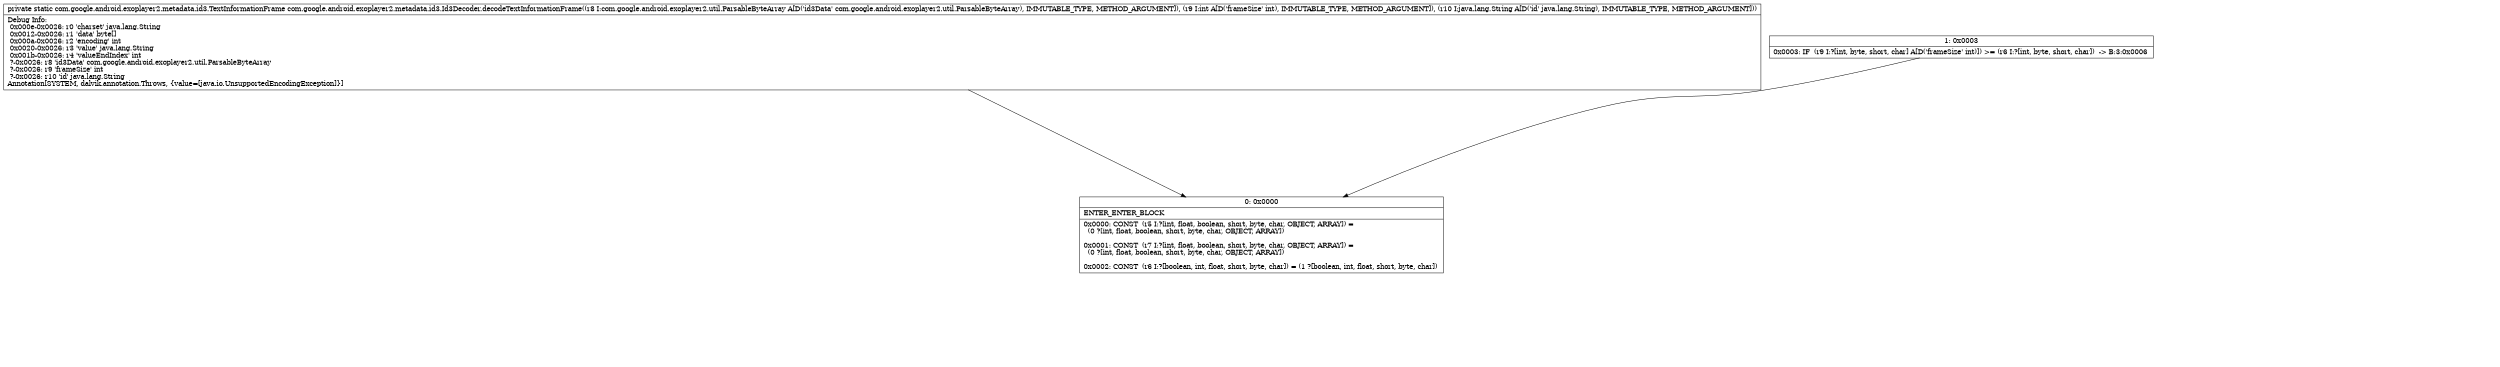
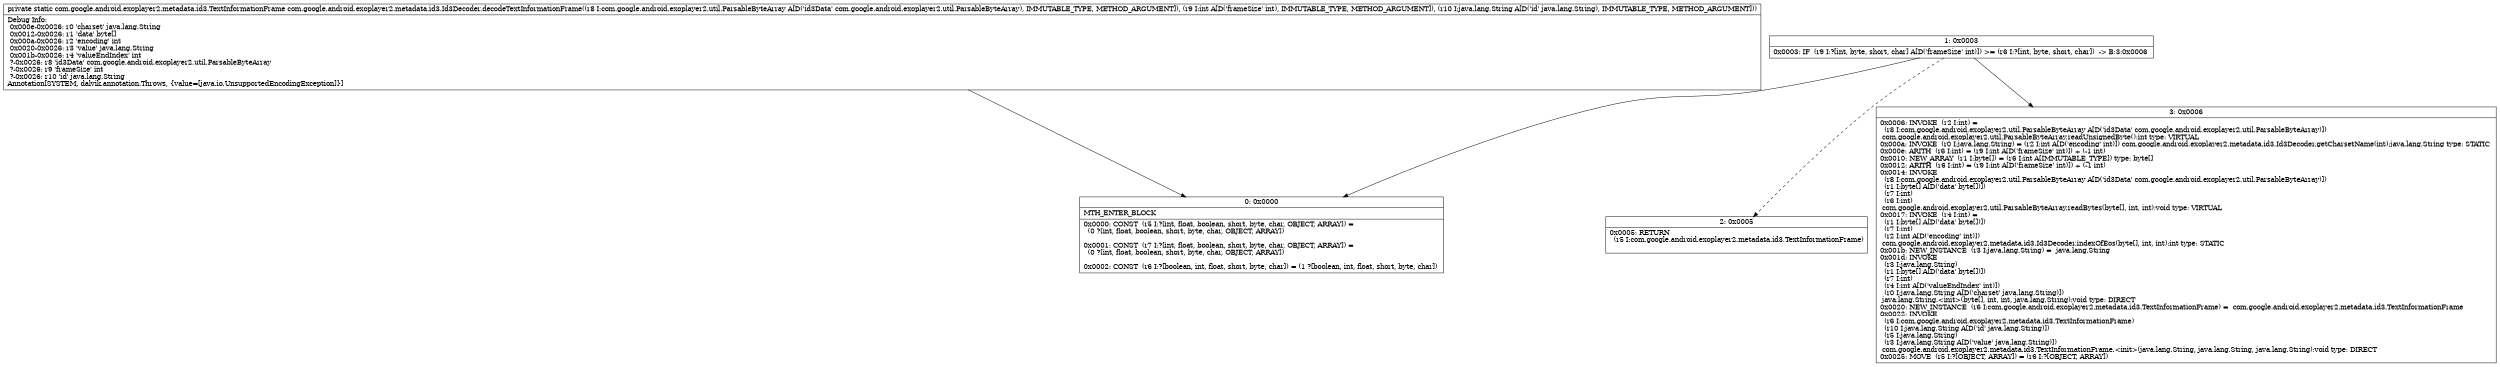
node "0: 0x0000": text "ENTER_ENTER_BLOCK" -> "MTH_ENTER_BLOCK"
node "2: 0x0005": added
node "3: 0x0006": added
